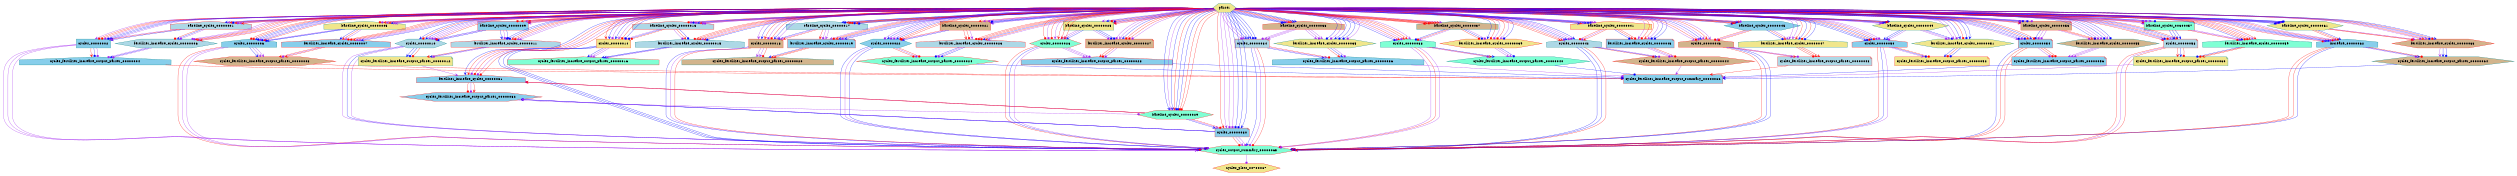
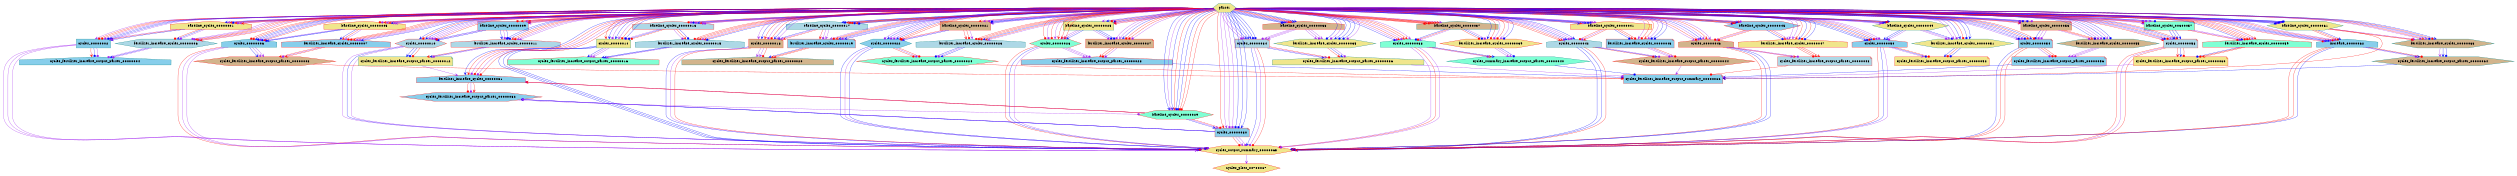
node "baseline_cycles_00000001": fillcolor lightblue -> khaki
node "baseline_cycles_00000005": color teal -> red
node "baseline_cycles_00000045": color teal -> red
node "cycles_00000010": color teal -> red
node "cycles_00000014": color red -> teal
node "fertilizer_increase_cycles_00000023": color red -> teal
node "fertilizer_increase_cycles_00000047": color teal -> red
node "fertilizer_increase_cycles_00000059": color teal -> red
node "fertilizer_increase_cycles_00000063": color red -> teal
node "cycles_fertilizer_increase_output_parser_00000036": fillcolor skyblue -> khaki
node "cycles_fertilizer_increase_output_parser_00000040": label "cycles_fertilizer_increase_output_parser_00000040" -> "cycles_summary_increase_output_parser_00000040"
node "cycles_fertilizer_increase_output_parser_00000060": color teal -> red
edge "cycles_fertilizer_increase_output_parser_00000048" -> "cycles_fertilizer_increase_output_summary_00000066": arrowhead vee -> dot
edge "cycles_fertilizer_increase_output_parser_00000004" -> "cycles_fertilizer_increase_output_summary_00000066": now "baseline_cycles_00000061" -> "cycles_fertilizer_increase_output_summary_00000066"
edge "cycles_fertilizer_increase_output_parser_00000024" -> "cycles_fertilizer_increase_output_summary_00000066": color blue -> red
node "cycles_output_summary_00000065": fillcolor aquamarine -> khaki
edge "cycles_output_summary_00000065" -> "cycles_plots_00700067": arrowhead dot -> vee
